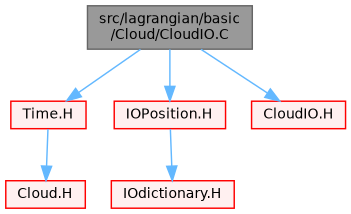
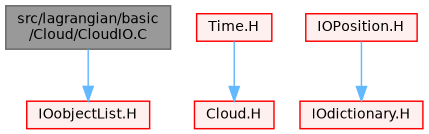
edge "src/lagrangian/basic /Cloud/CloudIO.C" -> "IOPosition.H": removed
edge "src/lagrangian/basic /Cloud/CloudIO.C" -> "Time.H": removed
node "CloudIO.H": label "CloudIO.H" -> "IOobjectList.H"
